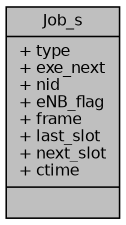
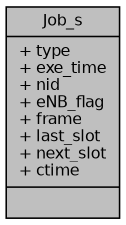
node "Job_s": text "+ exe_next" -> "+ exe_time"
